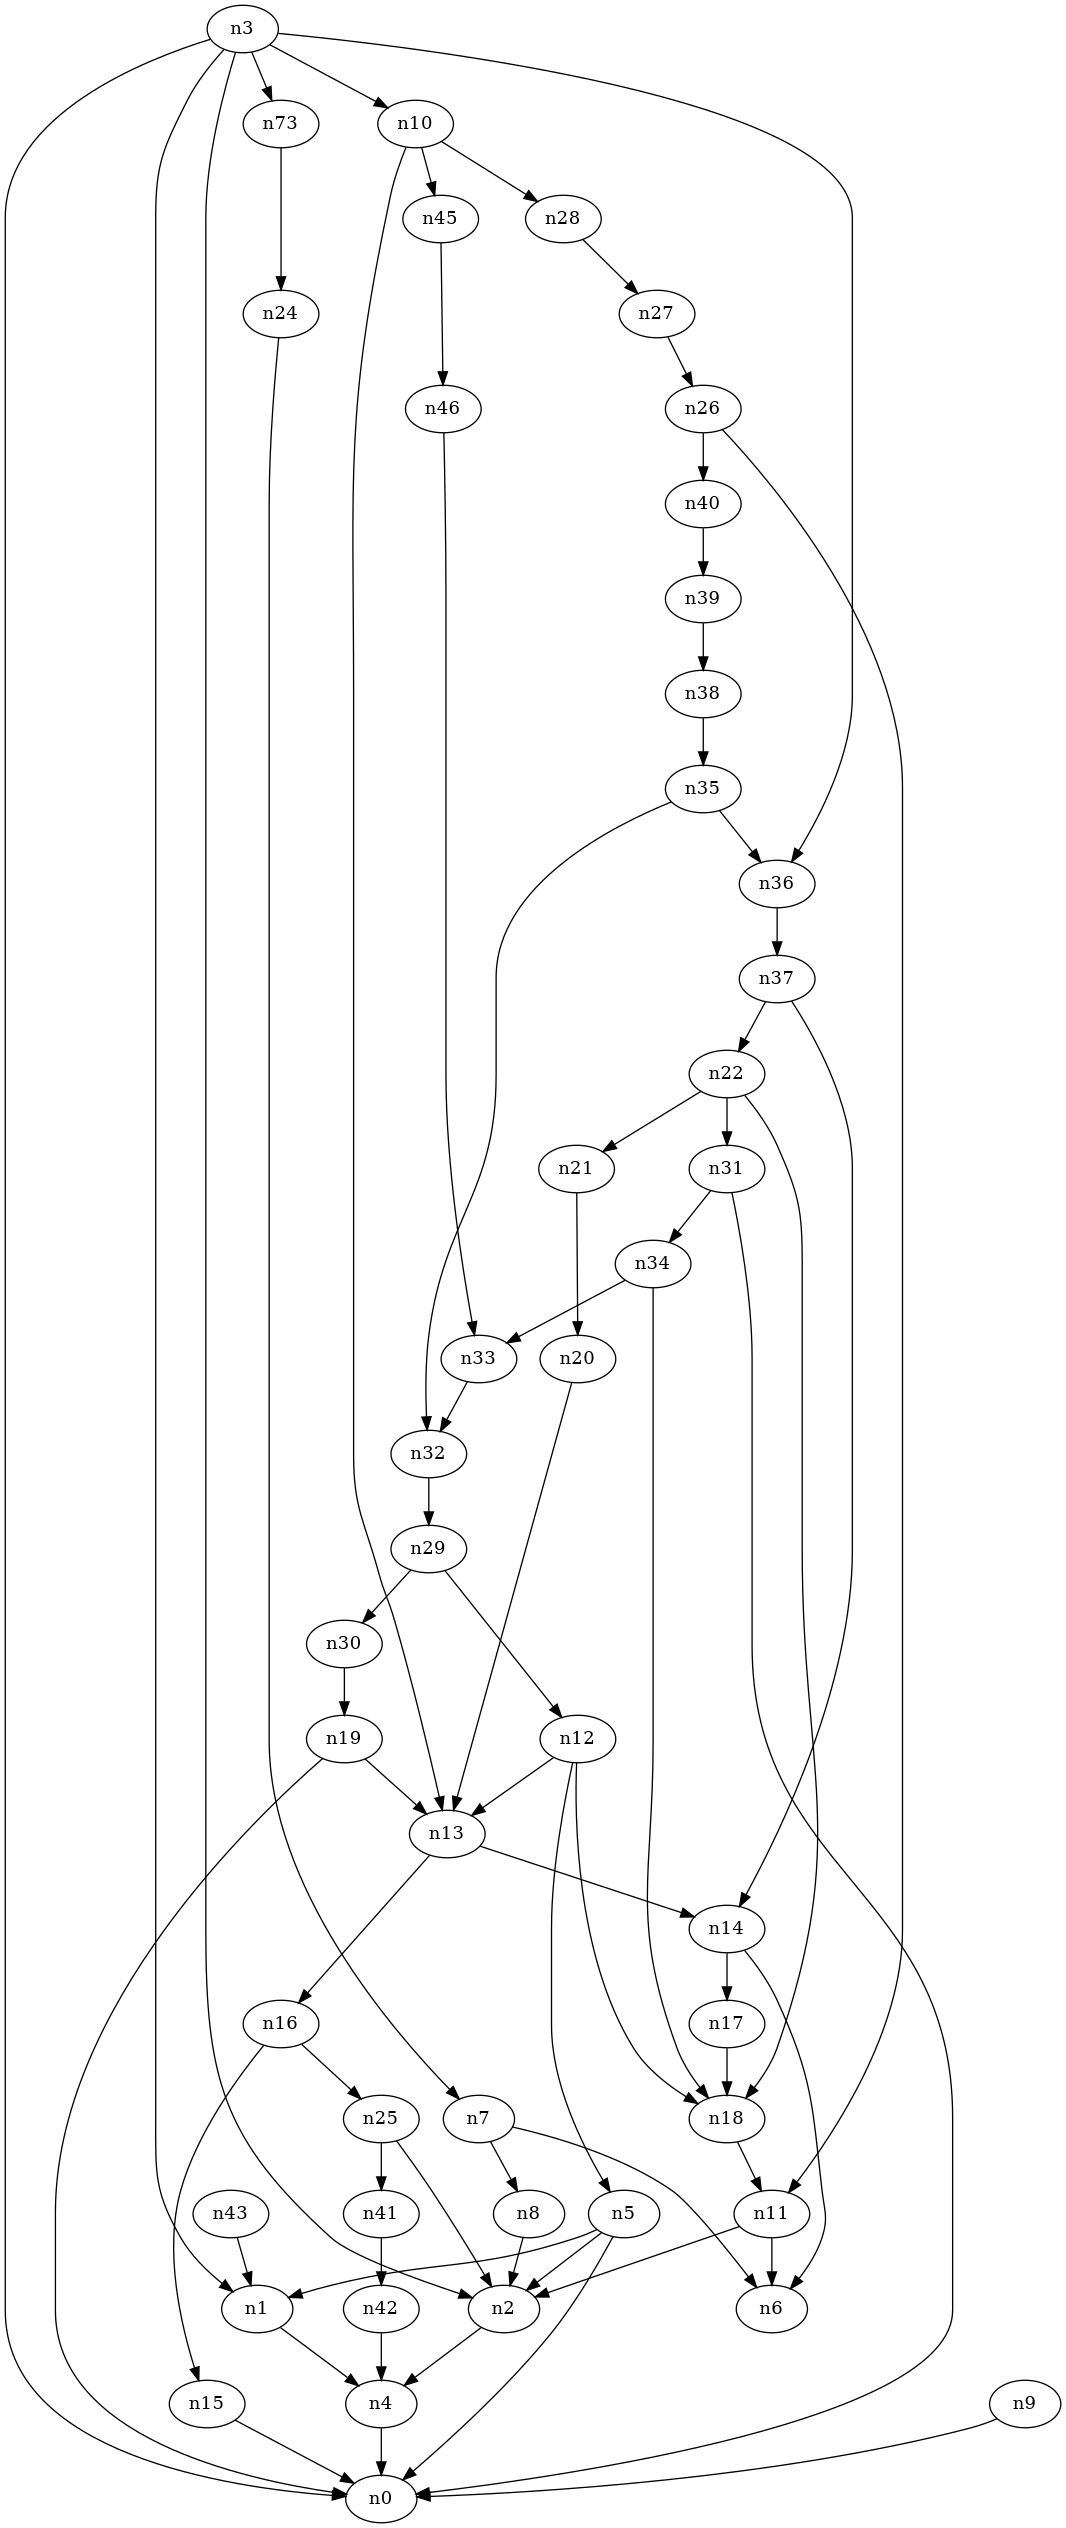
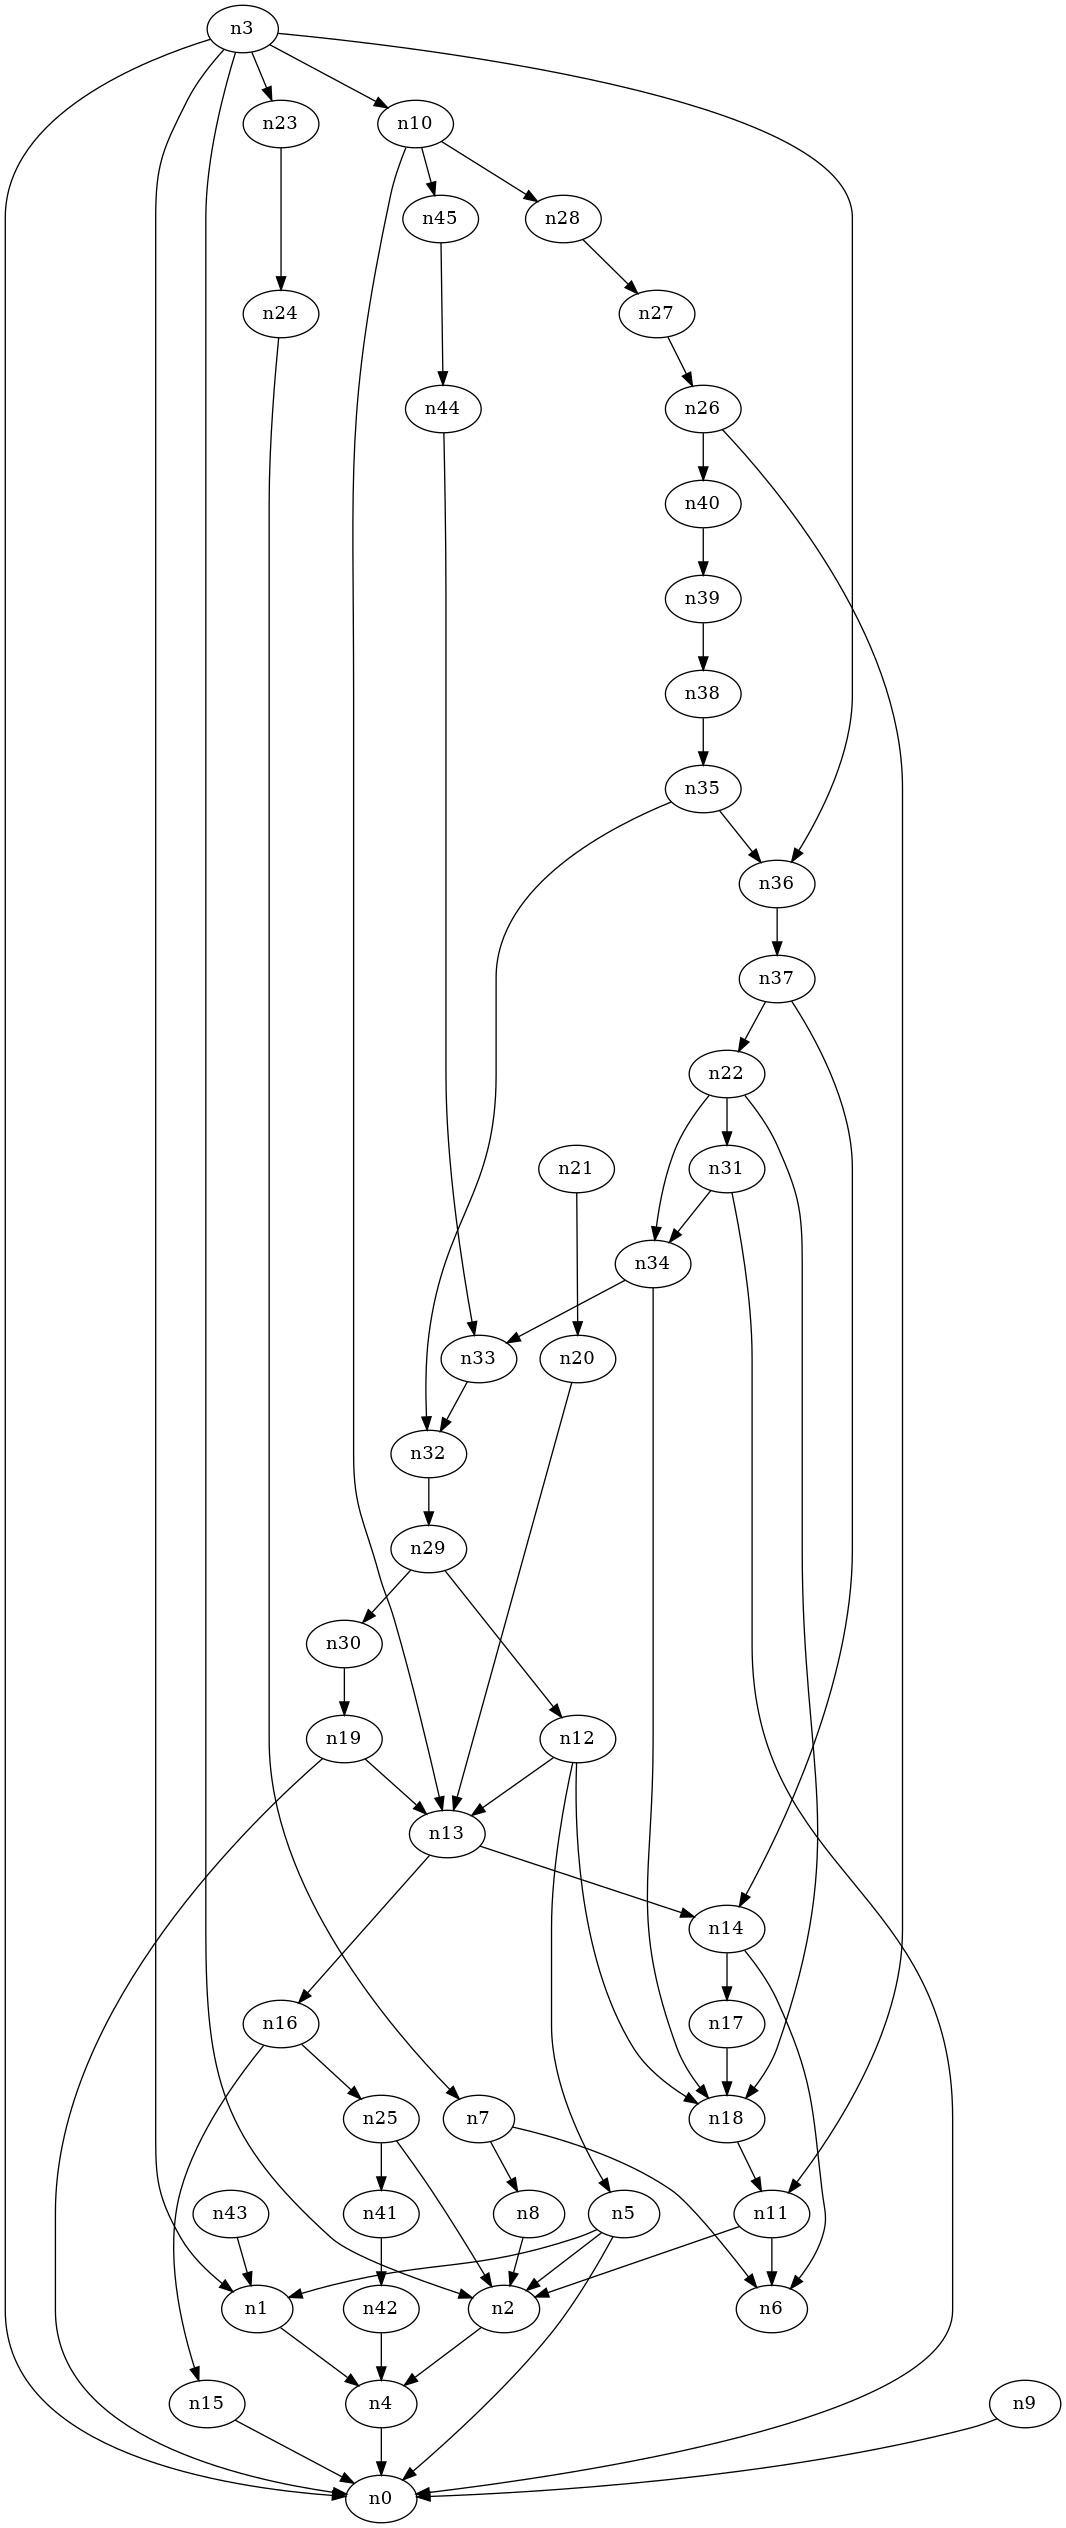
node "n73": label "n73" -> "n23"
node "n46": label "n46" -> "n44"
edge "n22" -> "n21": now "n22" -> "n34"
